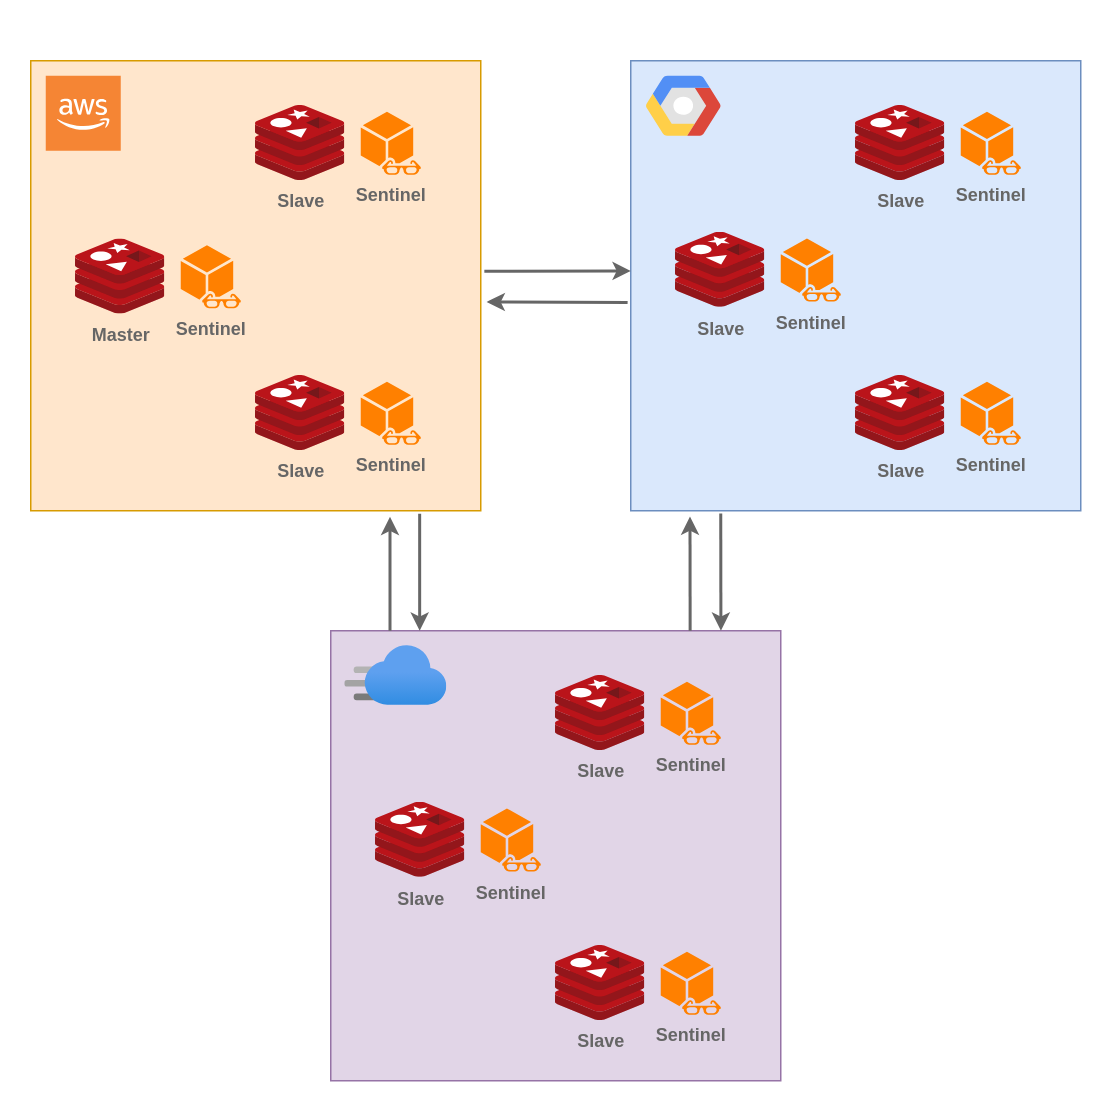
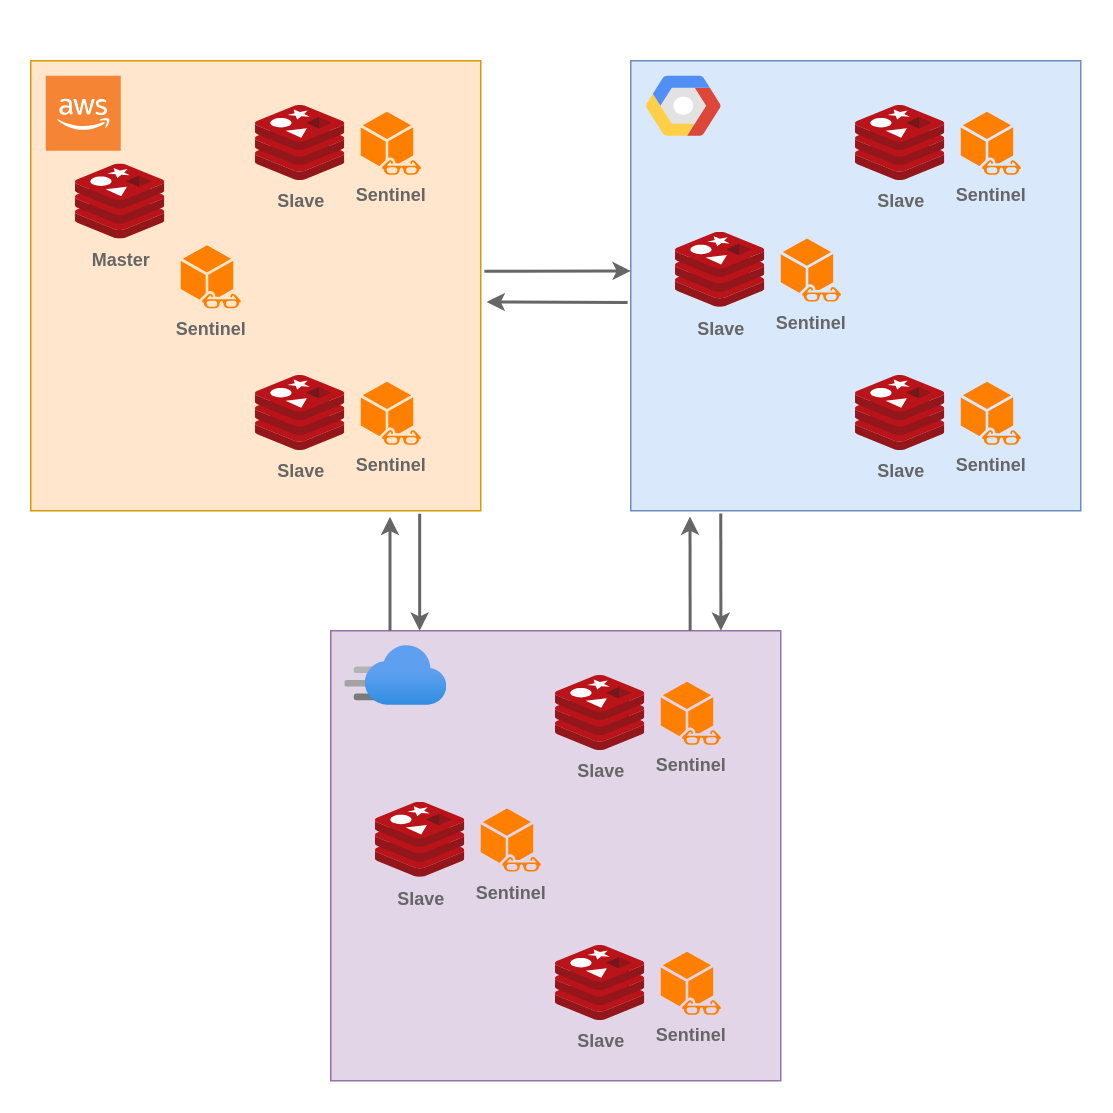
node "Master": moved (120, 277) -> (120, 202)
